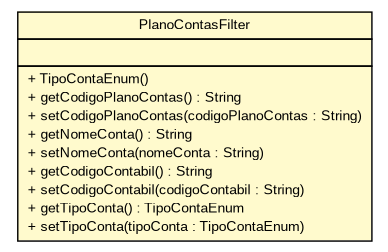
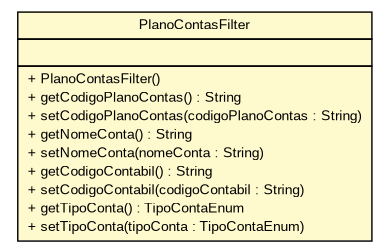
node "PlanoContasFilter": text "+ TipoContaEnum()" -> "+ PlanoContasFilter()"
